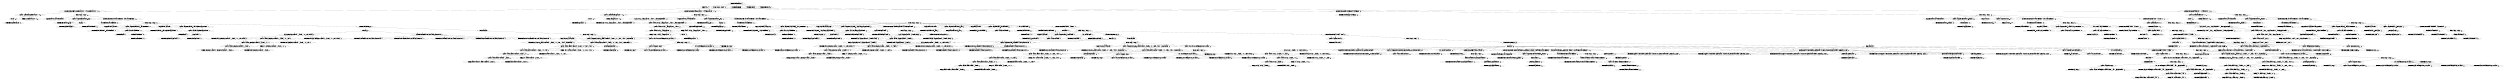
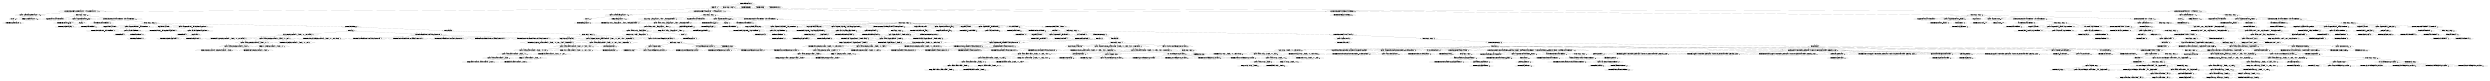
node "(<operator>.alloc,new File(toFile))": removed
